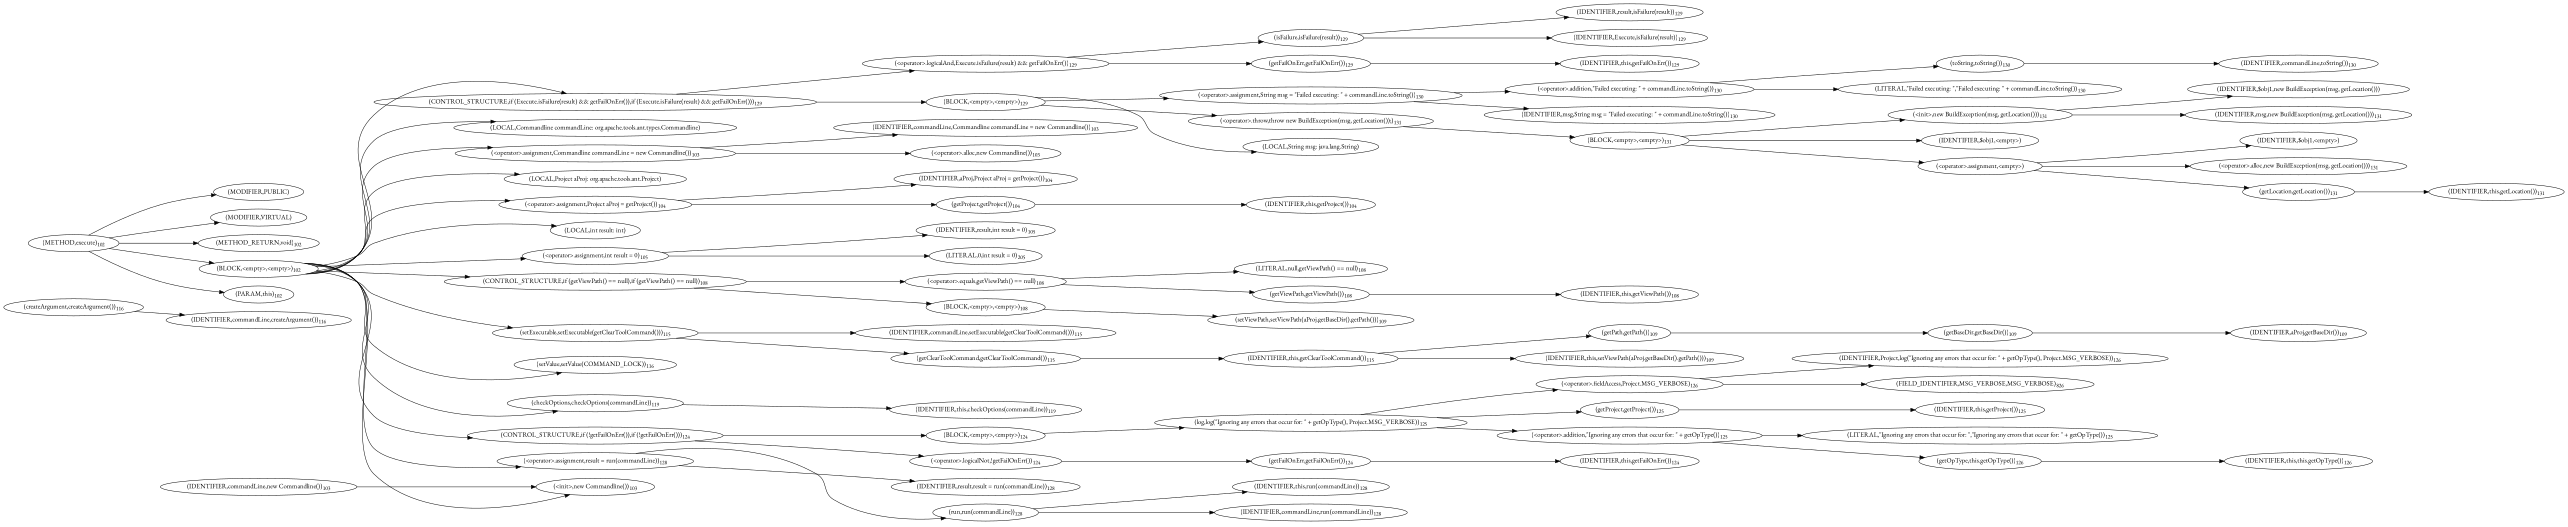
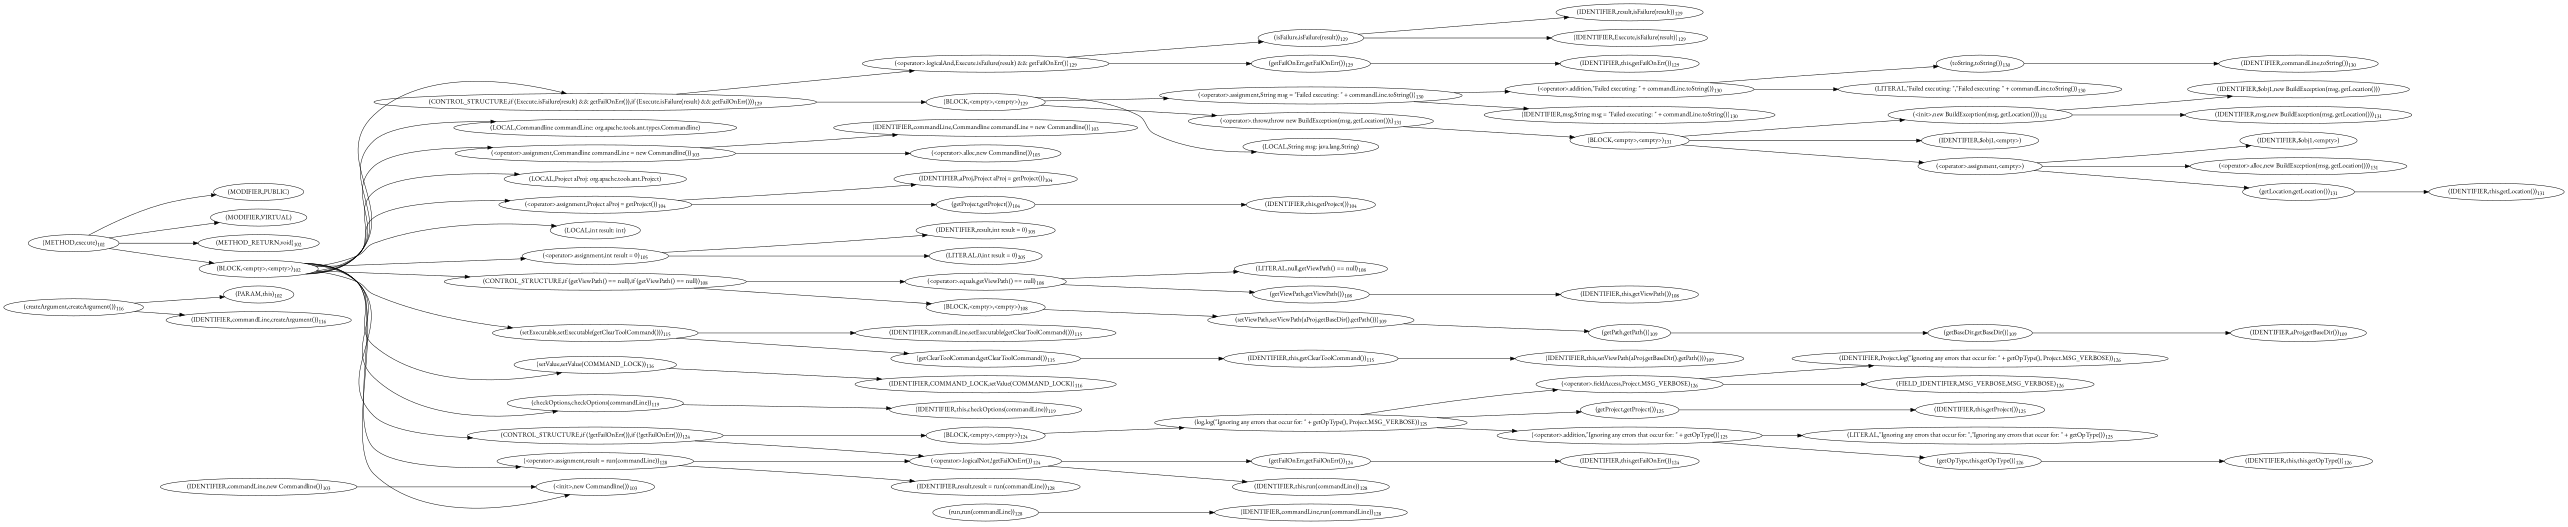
edge "(METHOD,execute)" -> "(PARAM,this)": now "(createArgument,createArgument())" -> "(PARAM,this)"
edge "(IDENTIFIER,this,getClearToolCommand())" -> "(getPath,getPath())": now "(setViewPath,setViewPath(aProj.getBaseDir().getPath()))" -> "(getPath,getPath())"
node "(IDENTIFIER,COMMAND_LOCK,setValue(COMMAND_LOCK))": added
node "(FIELD_IDENTIFIER,MSG_VERBOSE,MSG_VERBOSE)": text "826" -> "126"
edge "(<operator>.assignment,result = run(commandLine))" -> "(run,run(commandLine))": now "(<operator>.assignment,result = run(commandLine))" -> "(<operator>.logicalNot,!getFailOnErr())"
edge "(run,run(commandLine))" -> "(IDENTIFIER,this,run(commandLine))": now "(<operator>.logicalNot,!getFailOnErr())" -> "(IDENTIFIER,this,run(commandLine))"
